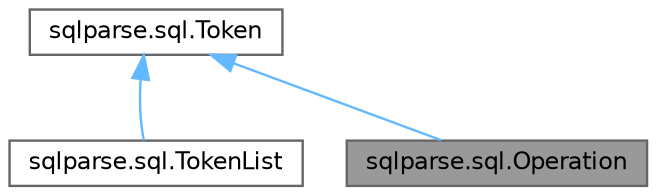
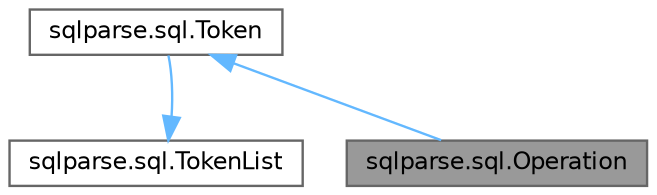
edge "sqlparse.sql.TokenList" -> "sqlparse.sql.Token": reversed
